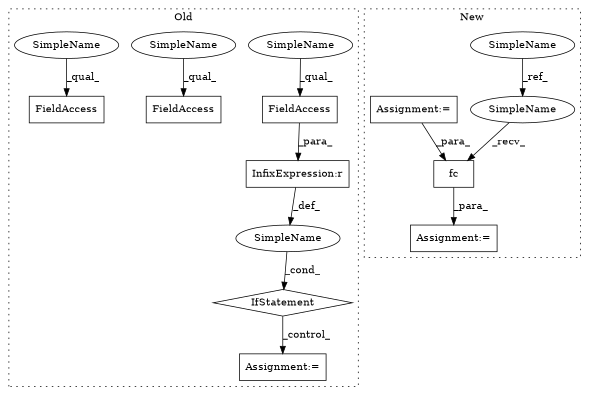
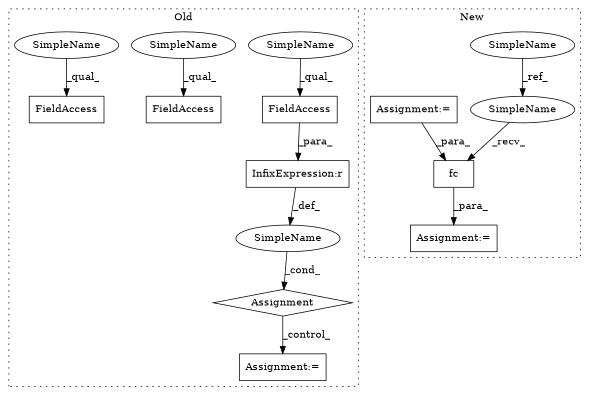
node "IfStatement": label "IfStatement" -> "Assignment"
